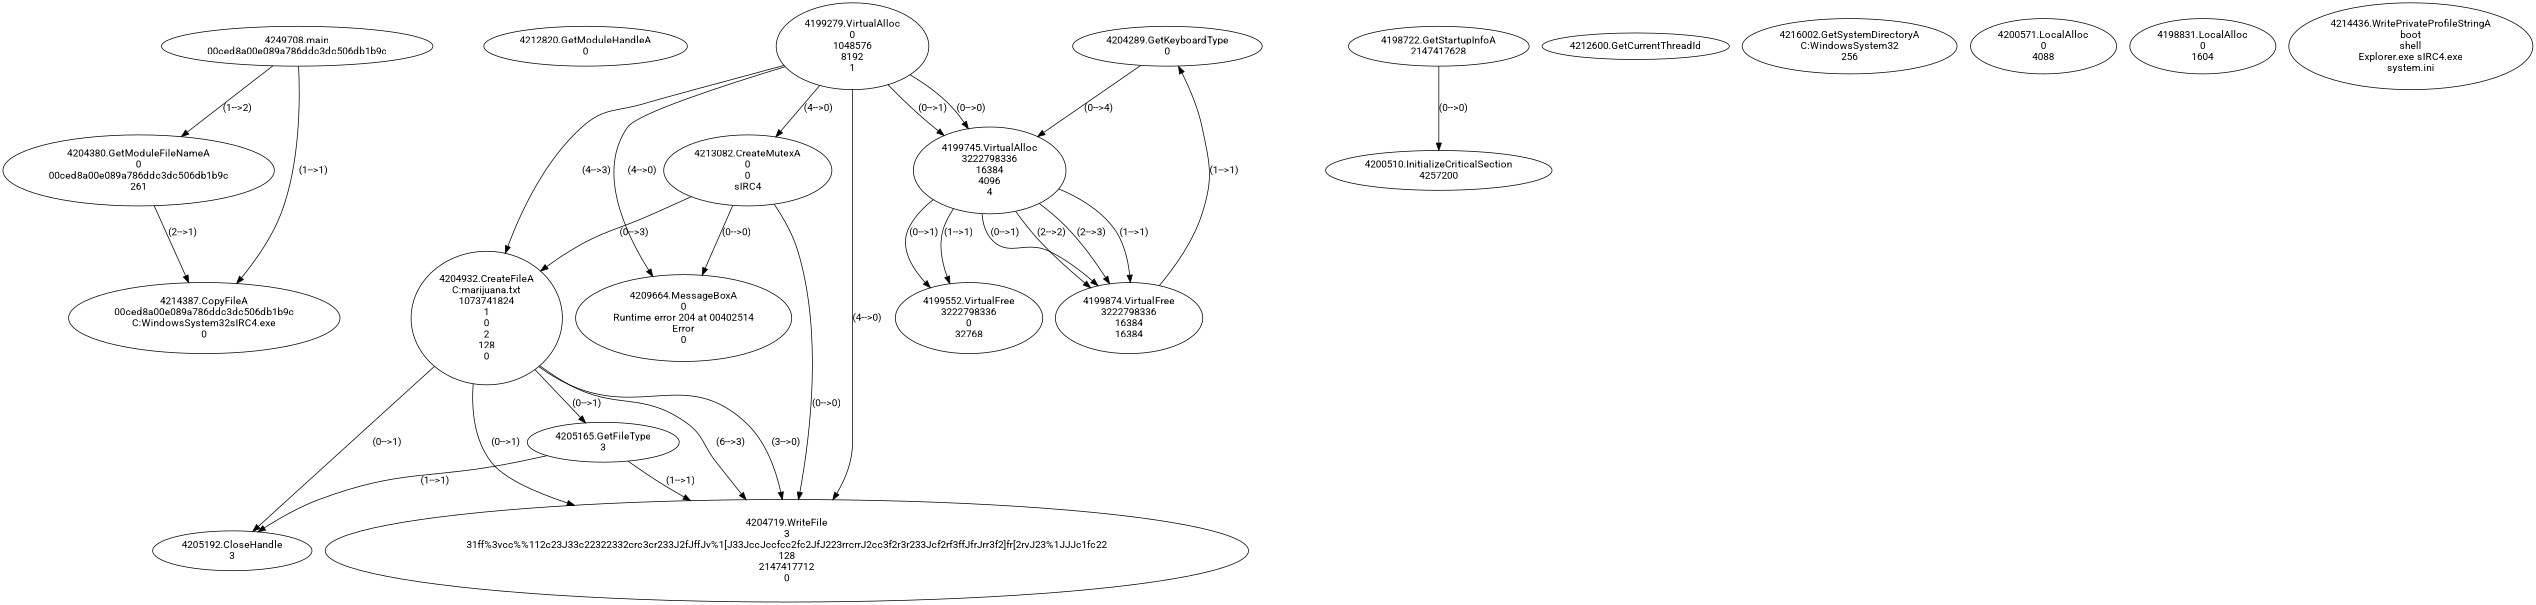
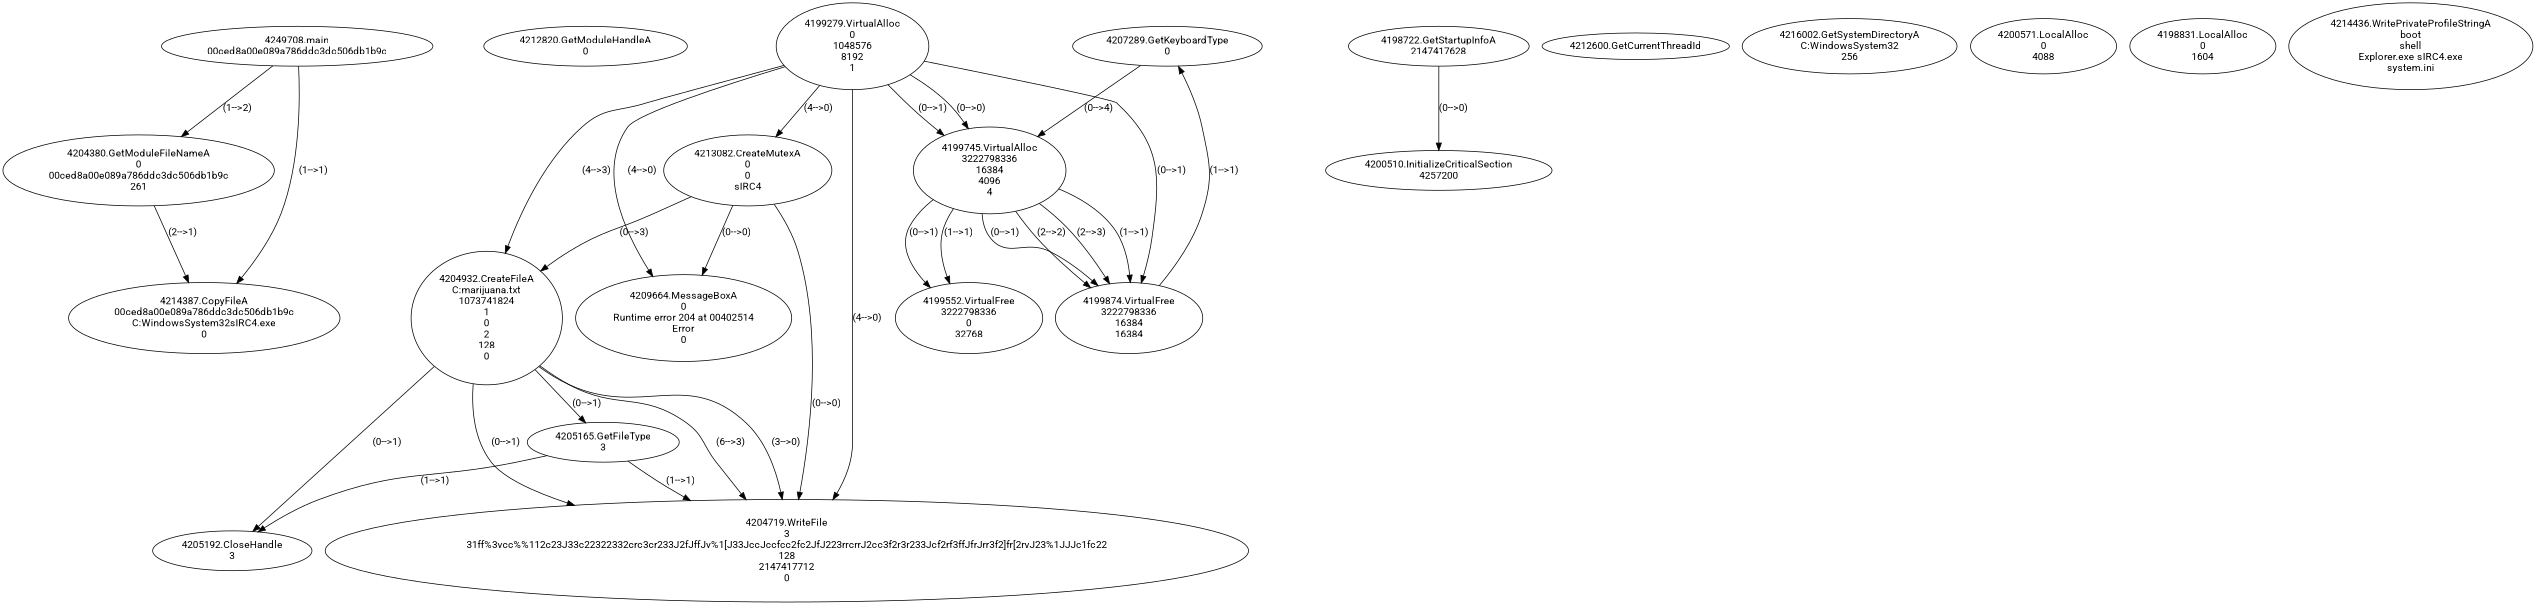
node "4204289.GetKeyboardType 0": label "4204289.GetKeyboardType 0" -> "4207289.GetKeyboardType 0"
edge "4199279.VirtualAlloc 0 1048576 8192 1" -> "4199874.VirtualFree 3222798336 16384 16384": added, label "(0-->1)"
